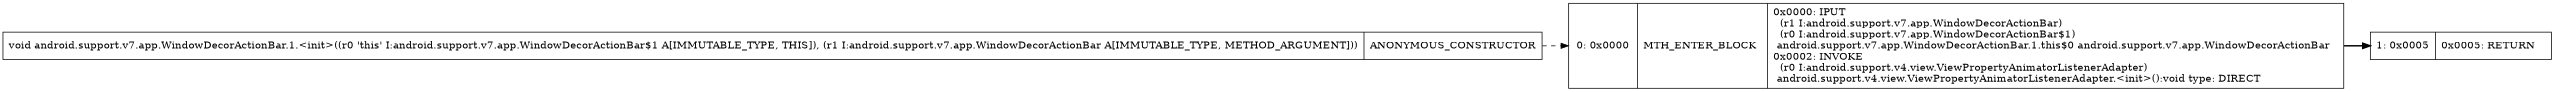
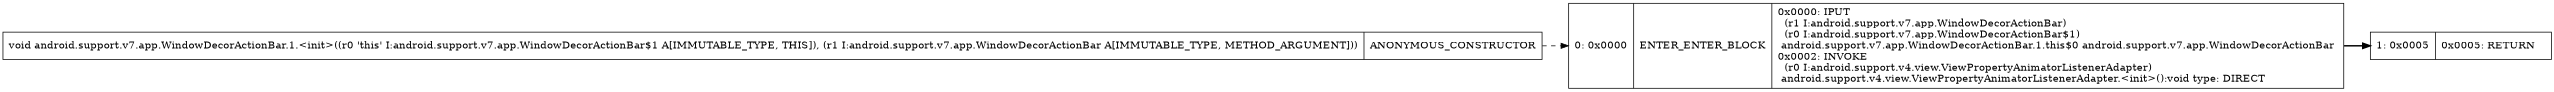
node "0: 0x0000": text "MTH_ENTER_BLOCK" -> "ENTER_ENTER_BLOCK"
